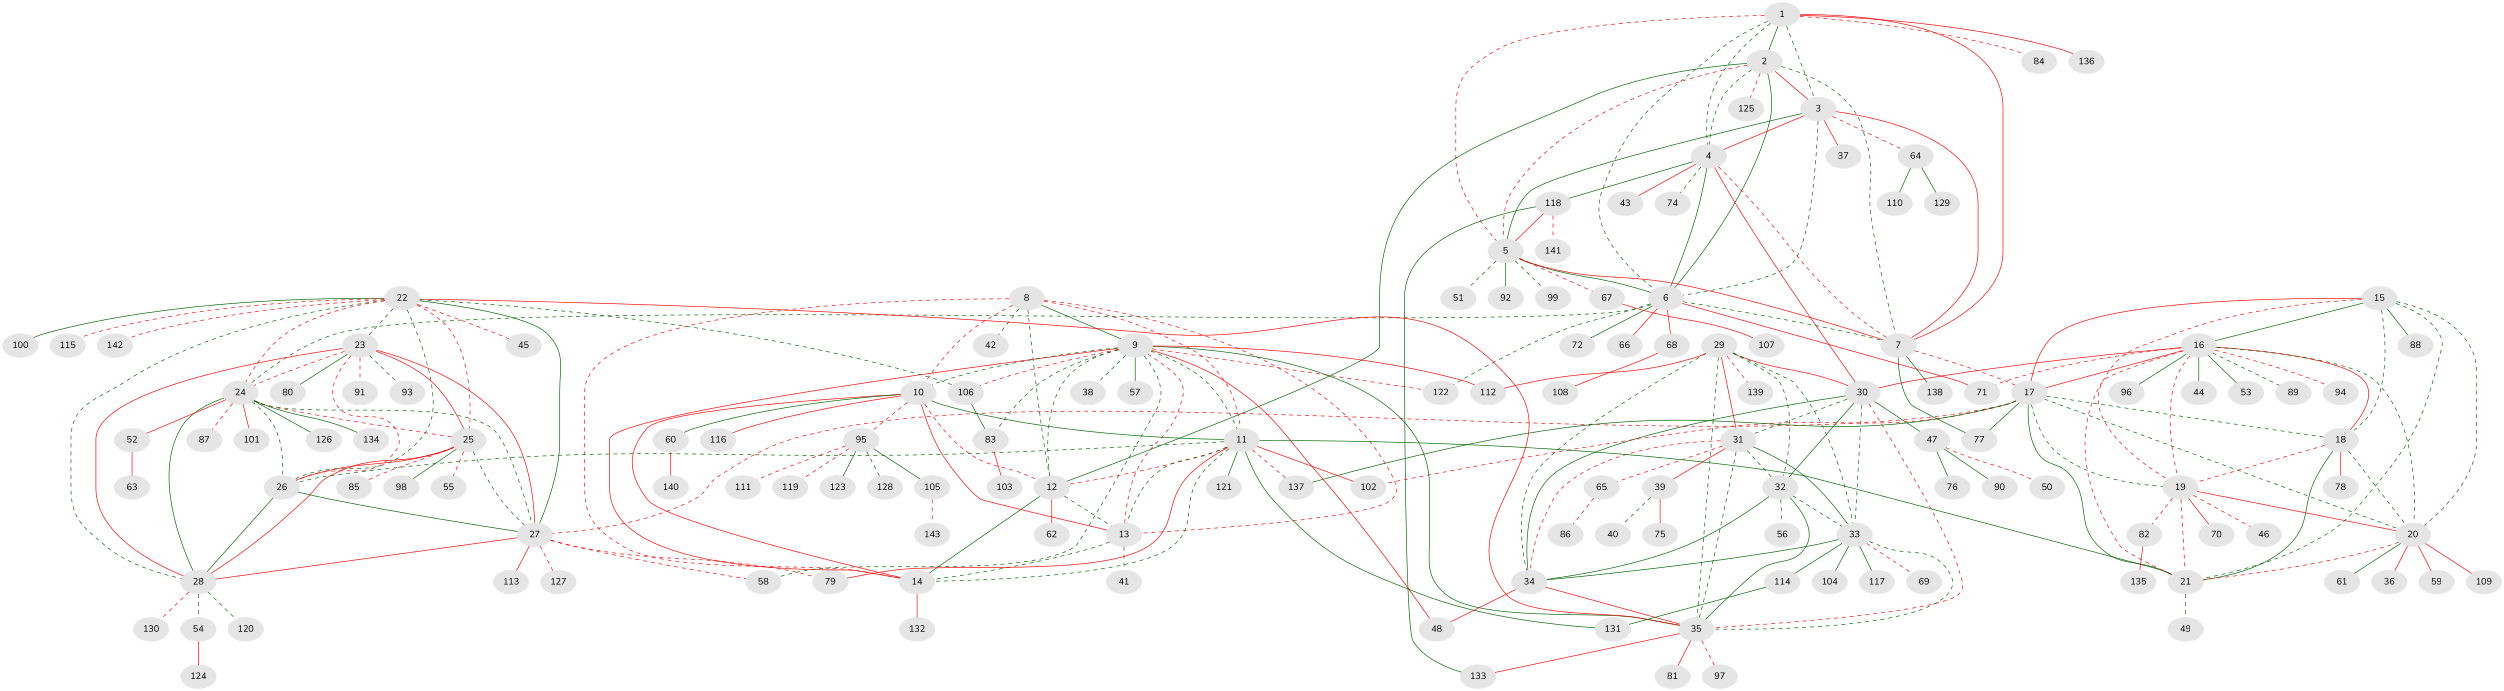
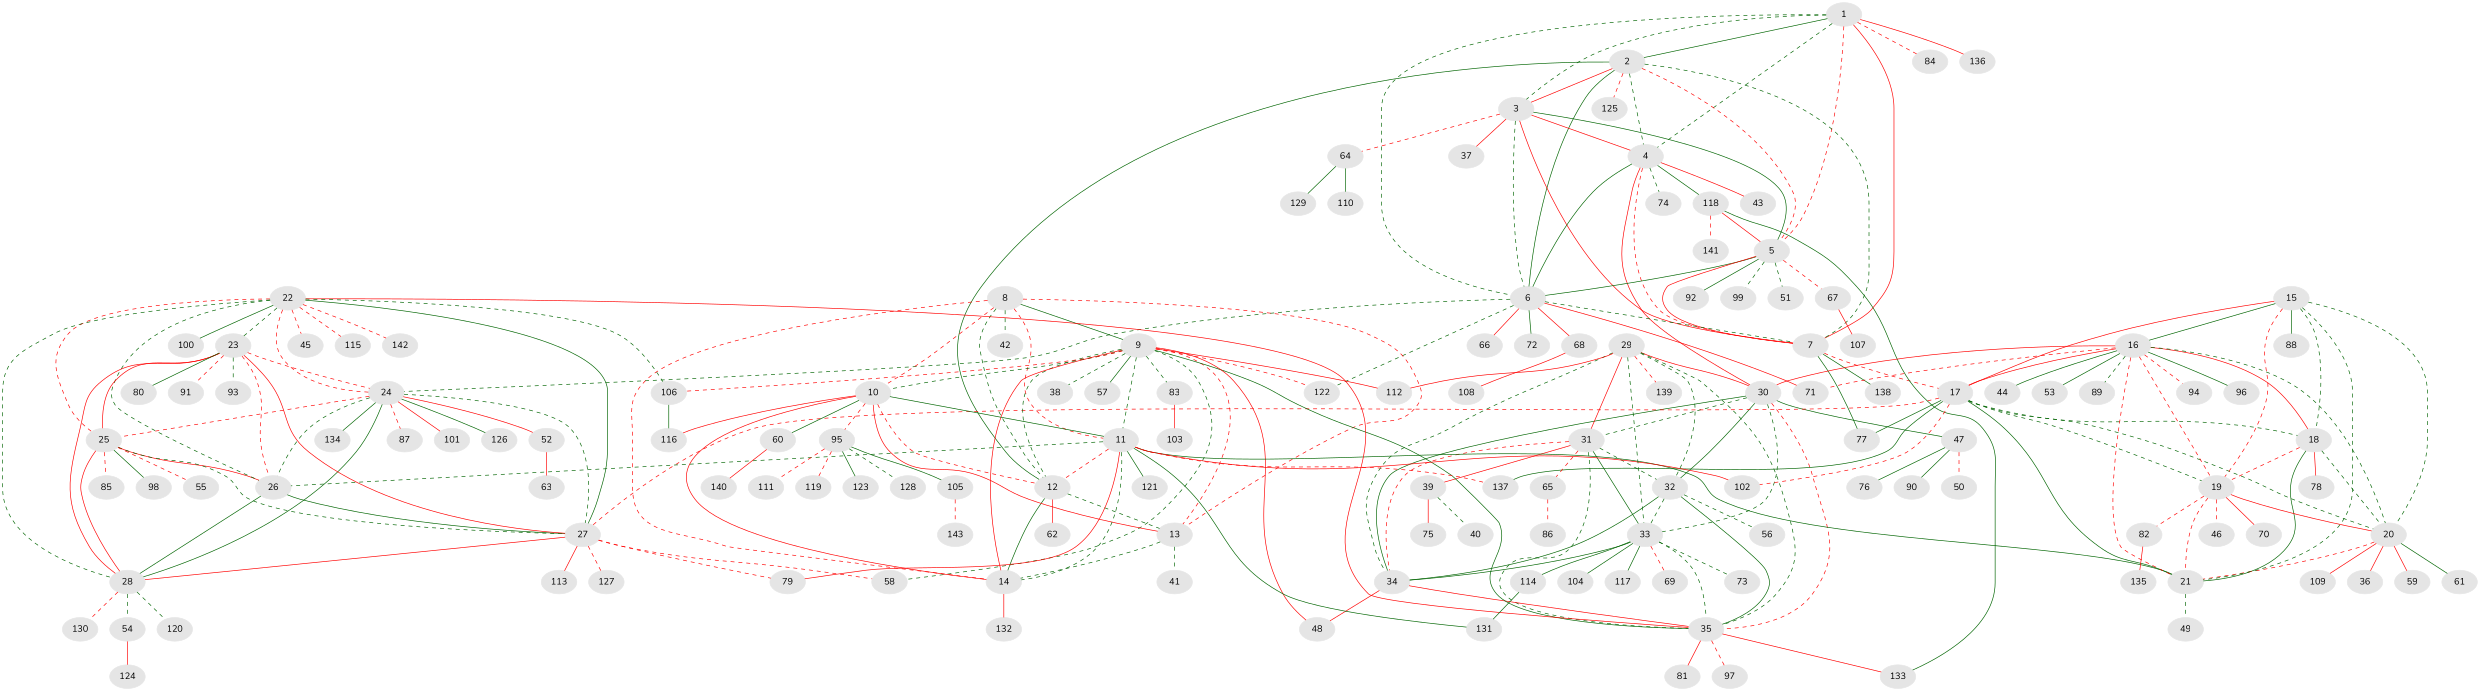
edge "106" -- "83": now "106" -- "116"
edge "11" -- "13": removed
node "73": added
